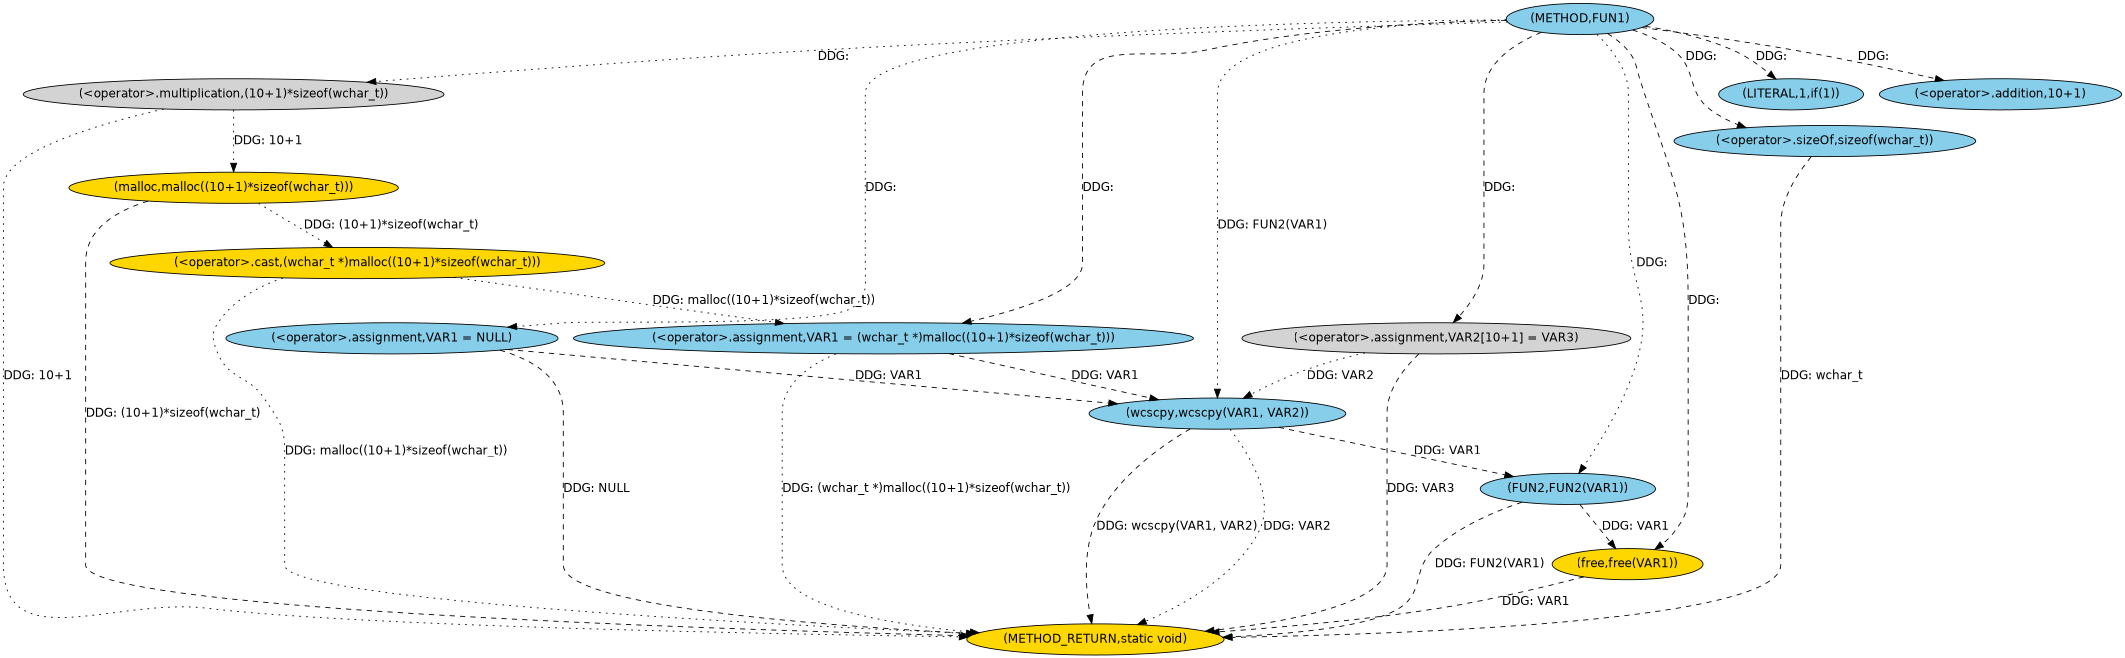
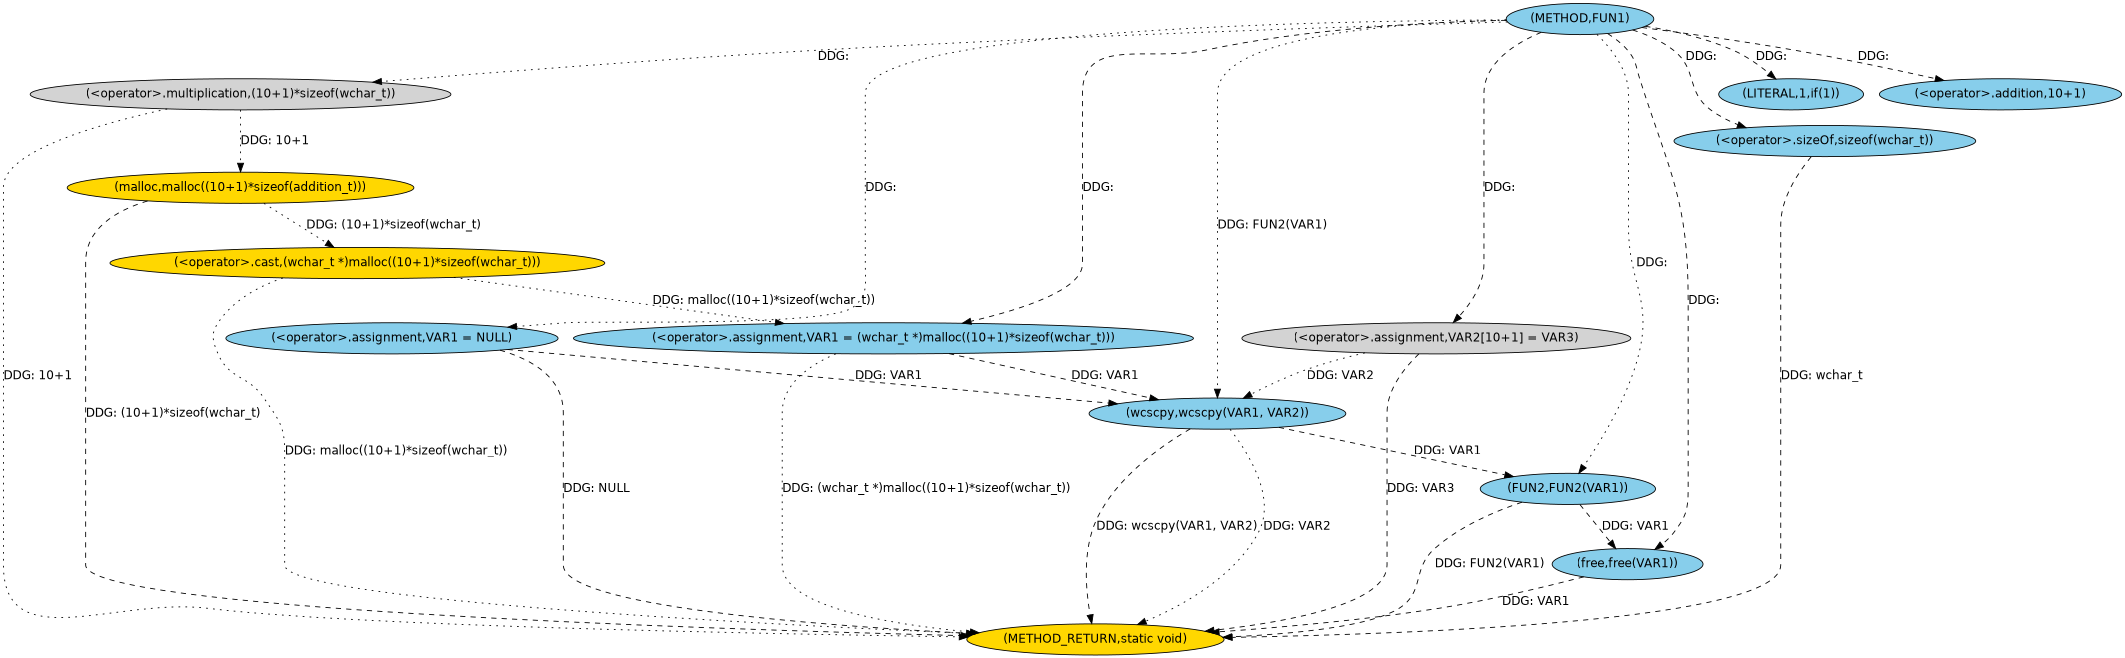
node "(malloc,malloc((10+1)*sizeof(wchar_t)))": label "(malloc,malloc((10+1)*sizeof(wchar_t)))" -> "(malloc,malloc((10+1)*sizeof(addition_t)))"
node "(free,free(VAR1))": fillcolor gold -> skyblue
